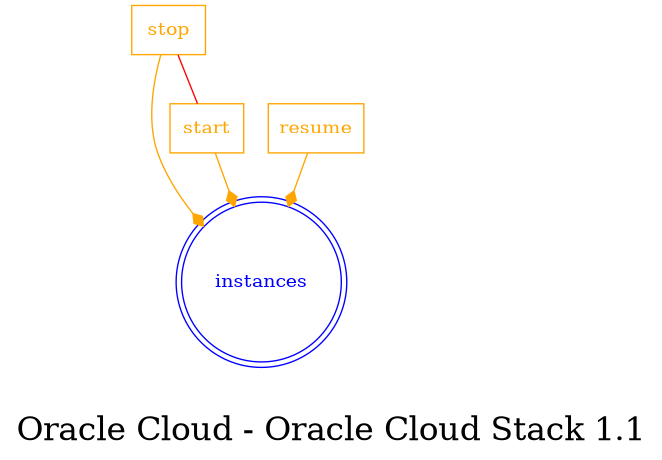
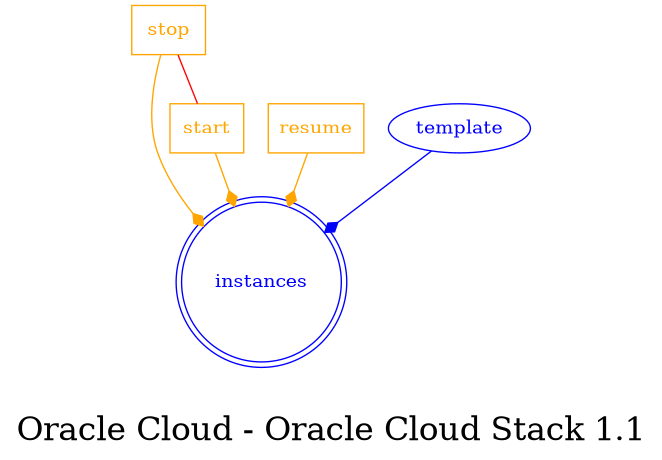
node "template": added
